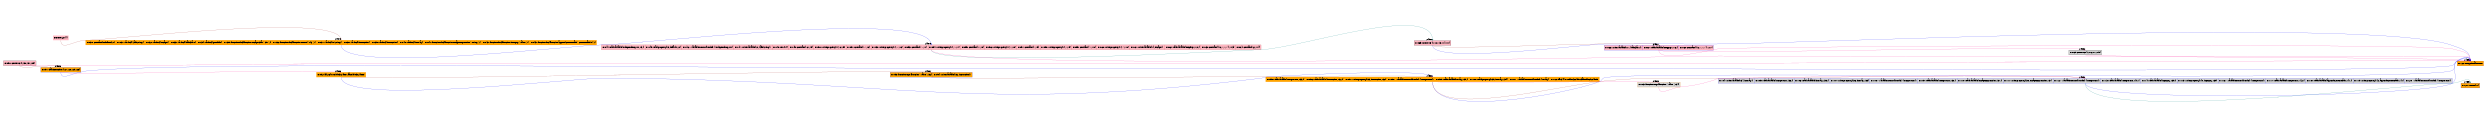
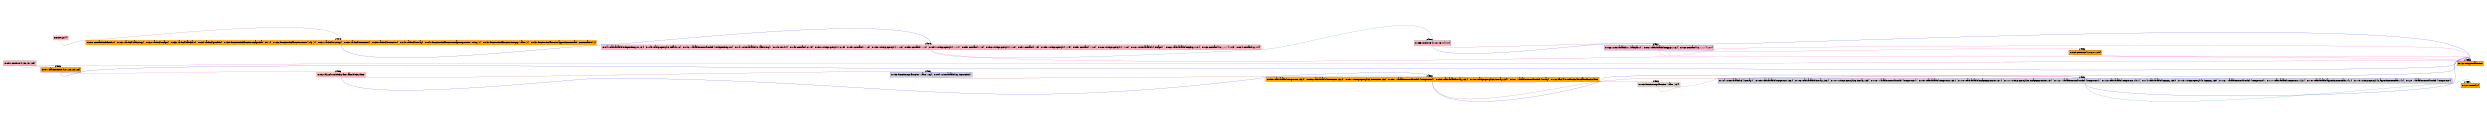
node "81069: construct [-,v16,v17,v15]": fillcolor lightgrey -> orange
node "81092: if[v26](true-block:24587,false-block:24588)": fillcolor orange -> lightpink
node "81093: function-expr[function ( value ),v32]": fillcolor orange -> lightgrey
